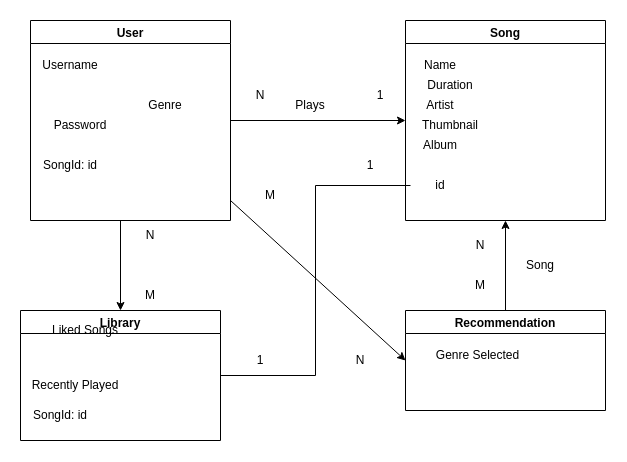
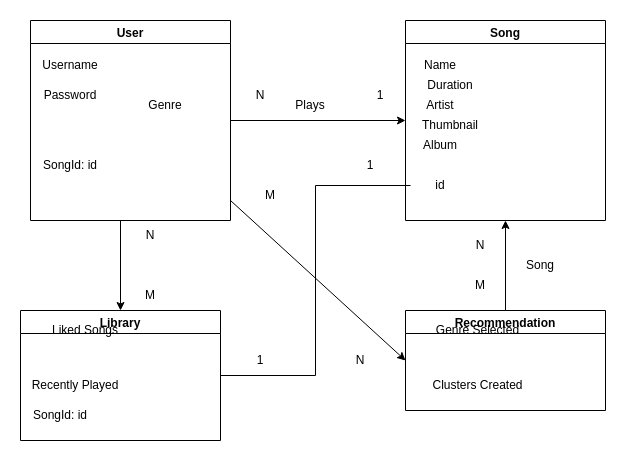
node "Password": moved (81, 126) -> (71, 96)
node "Genre Selected": moved (478, 356) -> (478, 331)
node "Clusters Created": added
